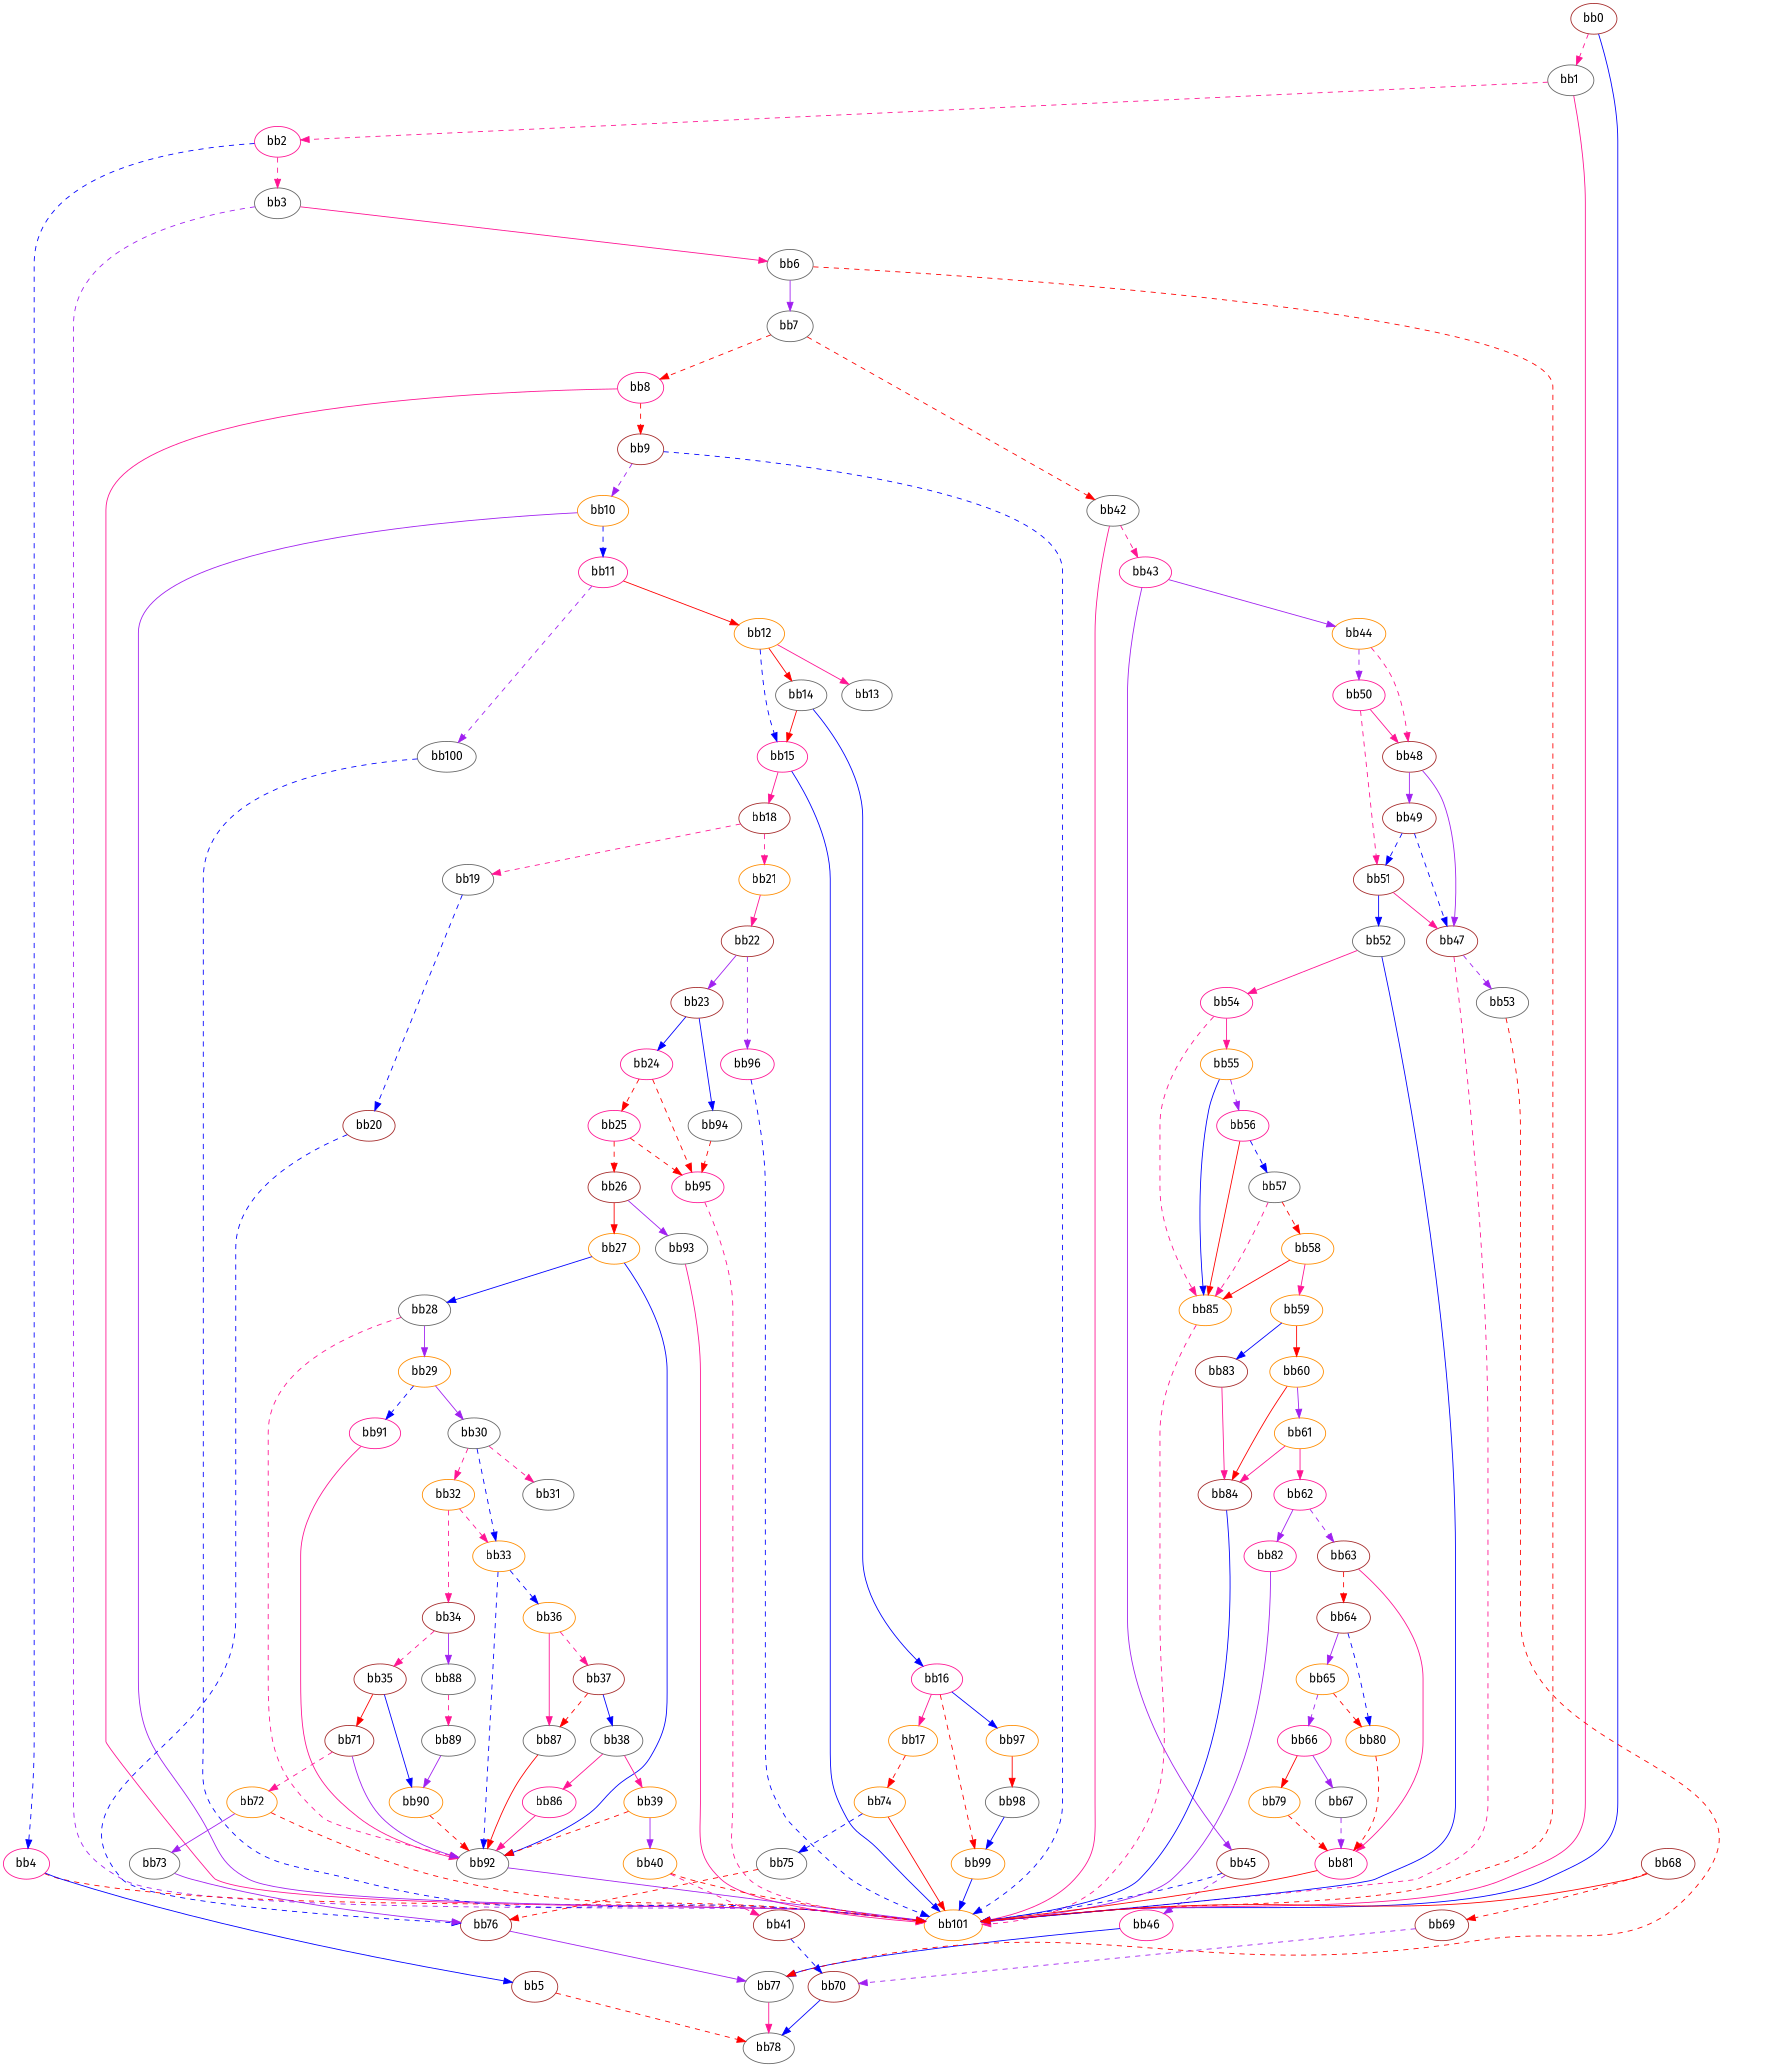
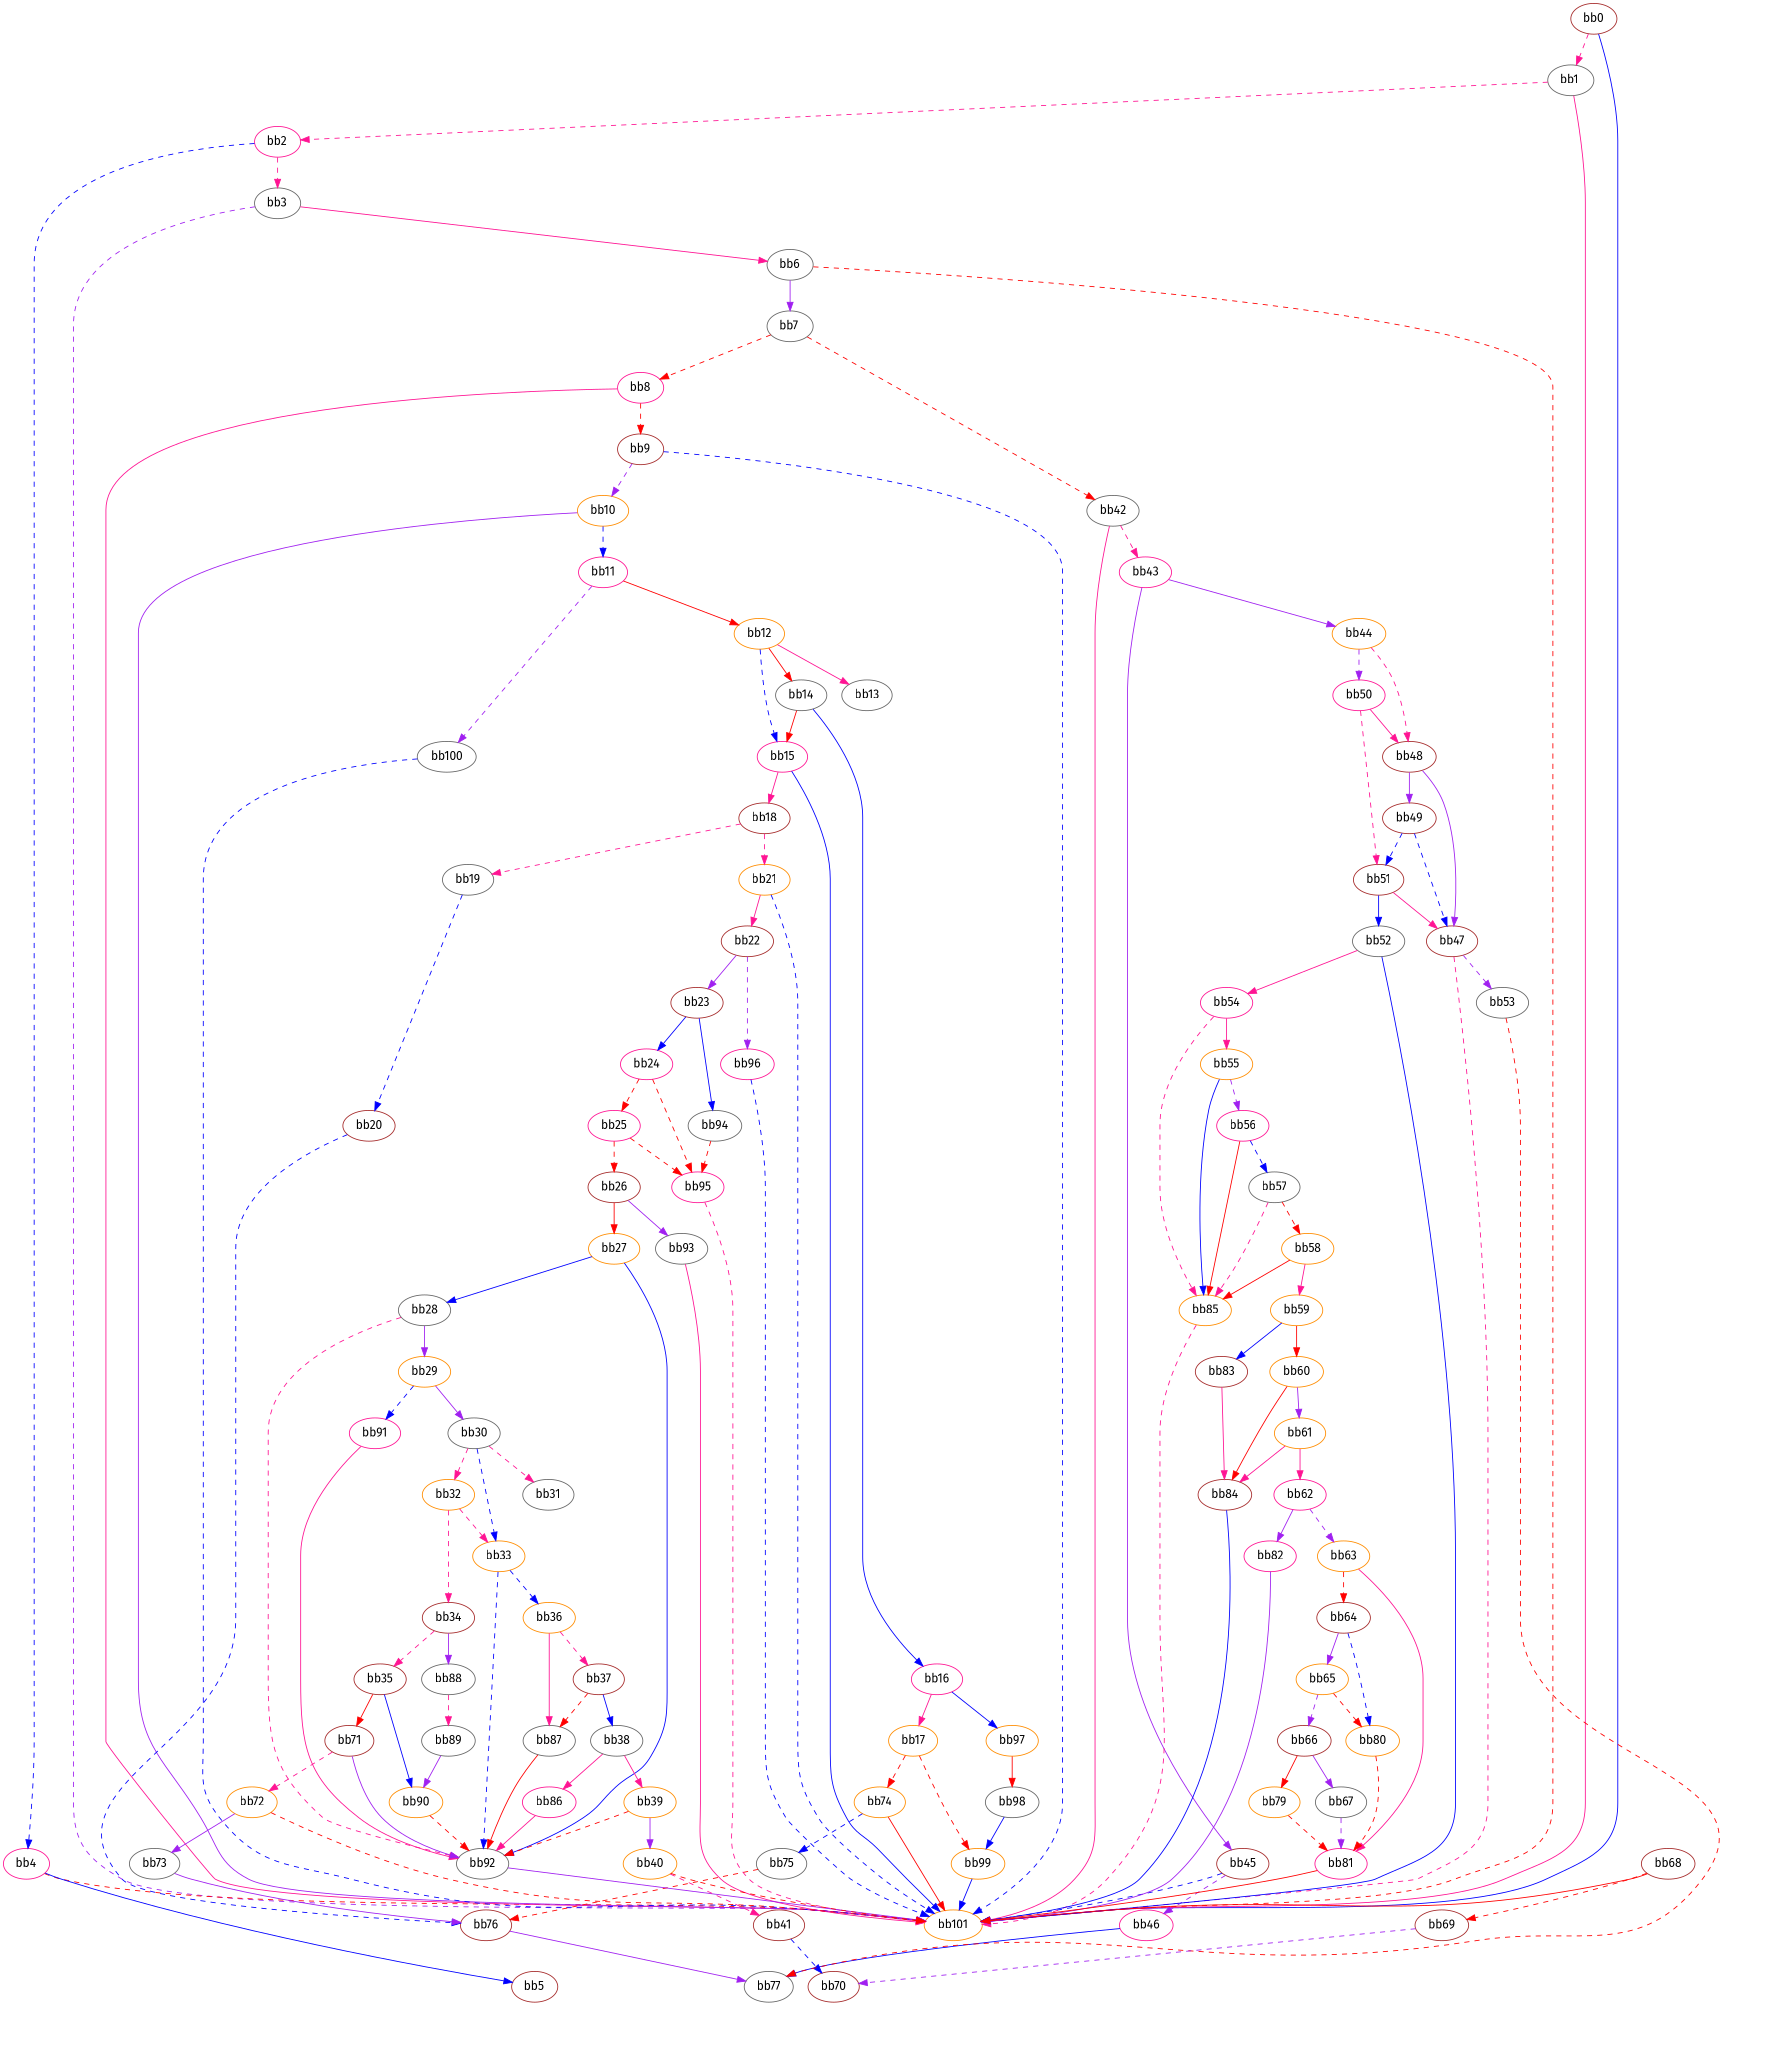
edge "bb21" -> "bb101": added
node "bb63": color brown -> darkorange
node "bb66": color deeppink -> brown
edge "bb16" -> "bb99": now "bb17" -> "bb99"
node "bb78": removed
